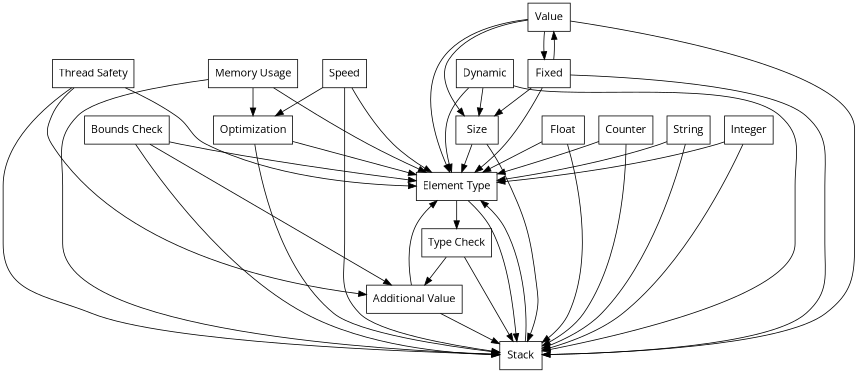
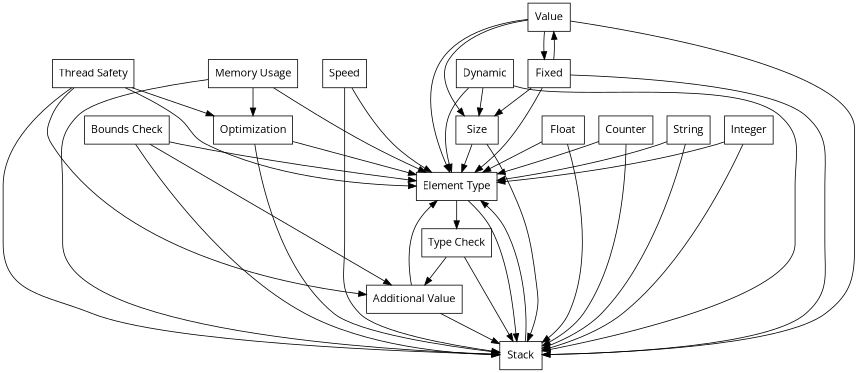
edge "Speed" -> "Optimization": now "Thread Safety" -> "Optimization"
